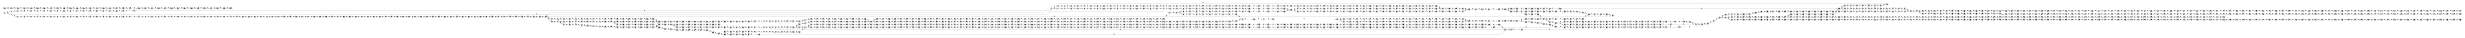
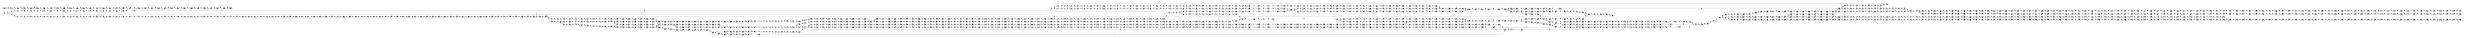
edge "S631" -> "S621": reversed
edge "S1369" -> "S1371": now "S1369" -> "S216"
